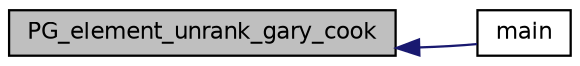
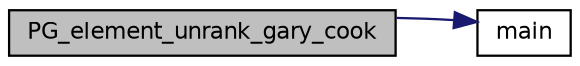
edge "main" -> "PG_element_unrank_gary_cook": reversed
